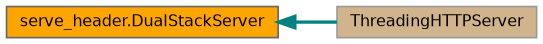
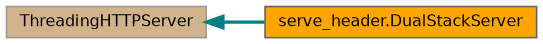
edge "ThreadingHTTPServer" -> "serve_header.DualStackServer": reversed
